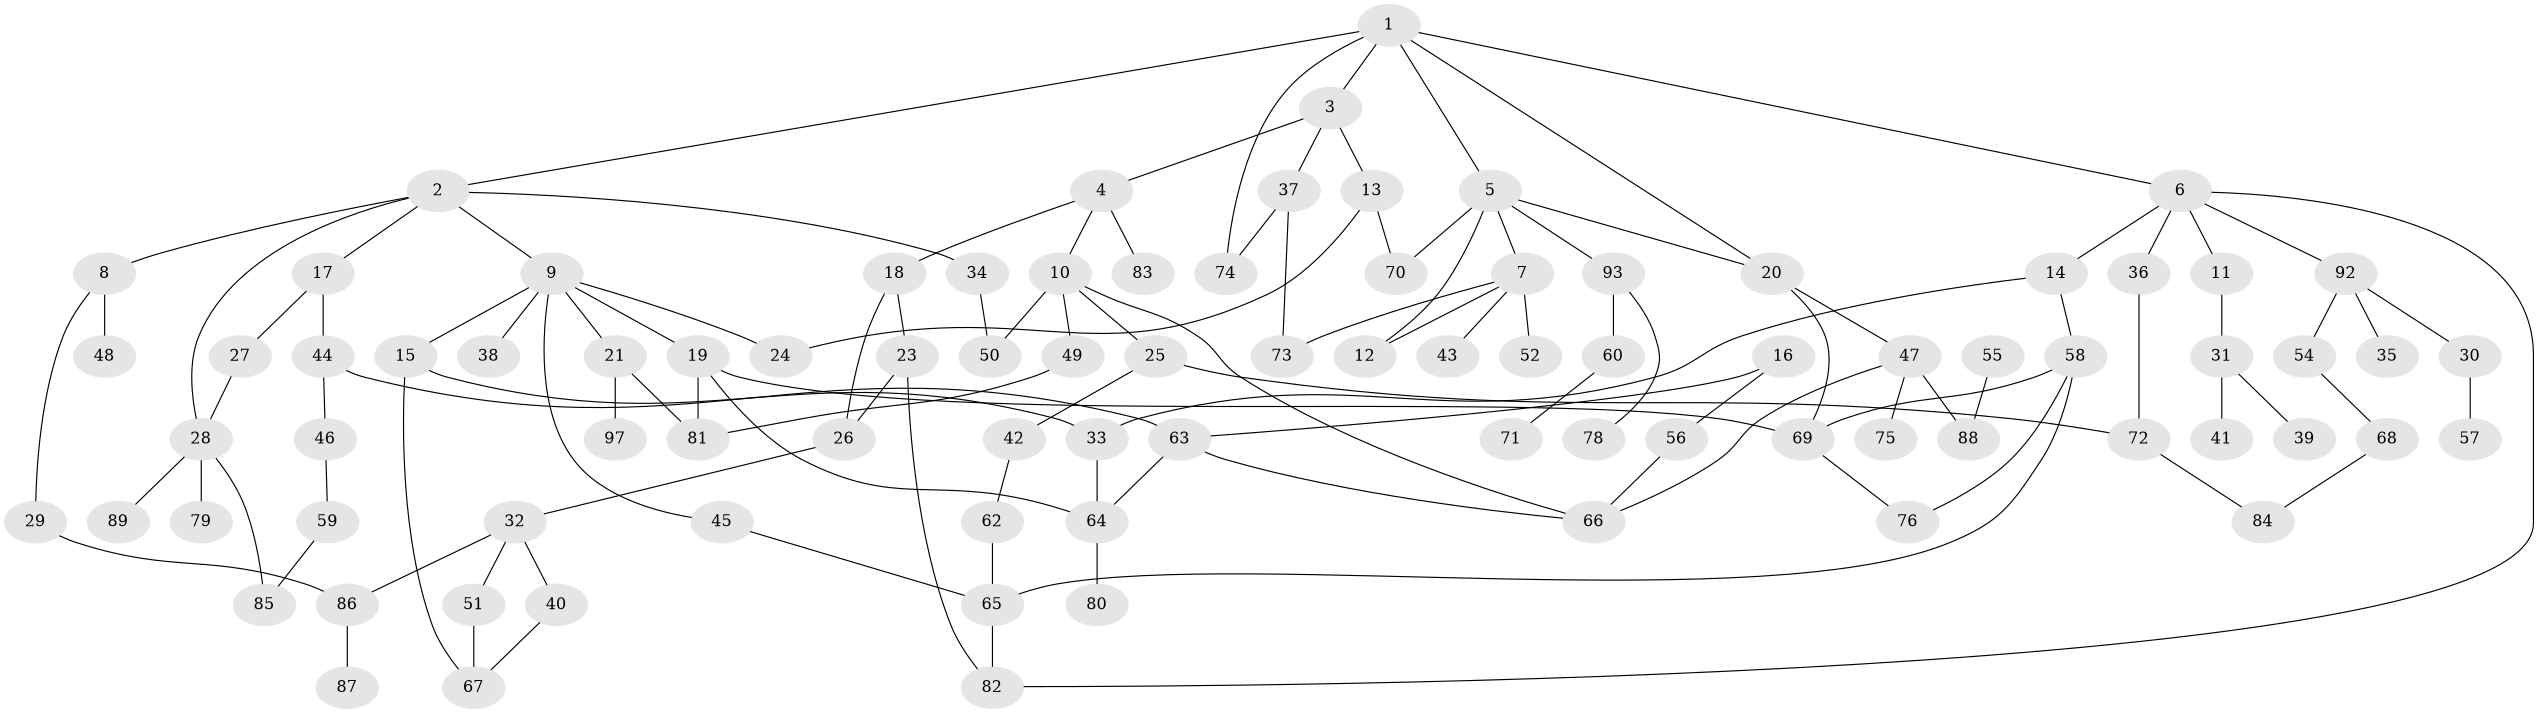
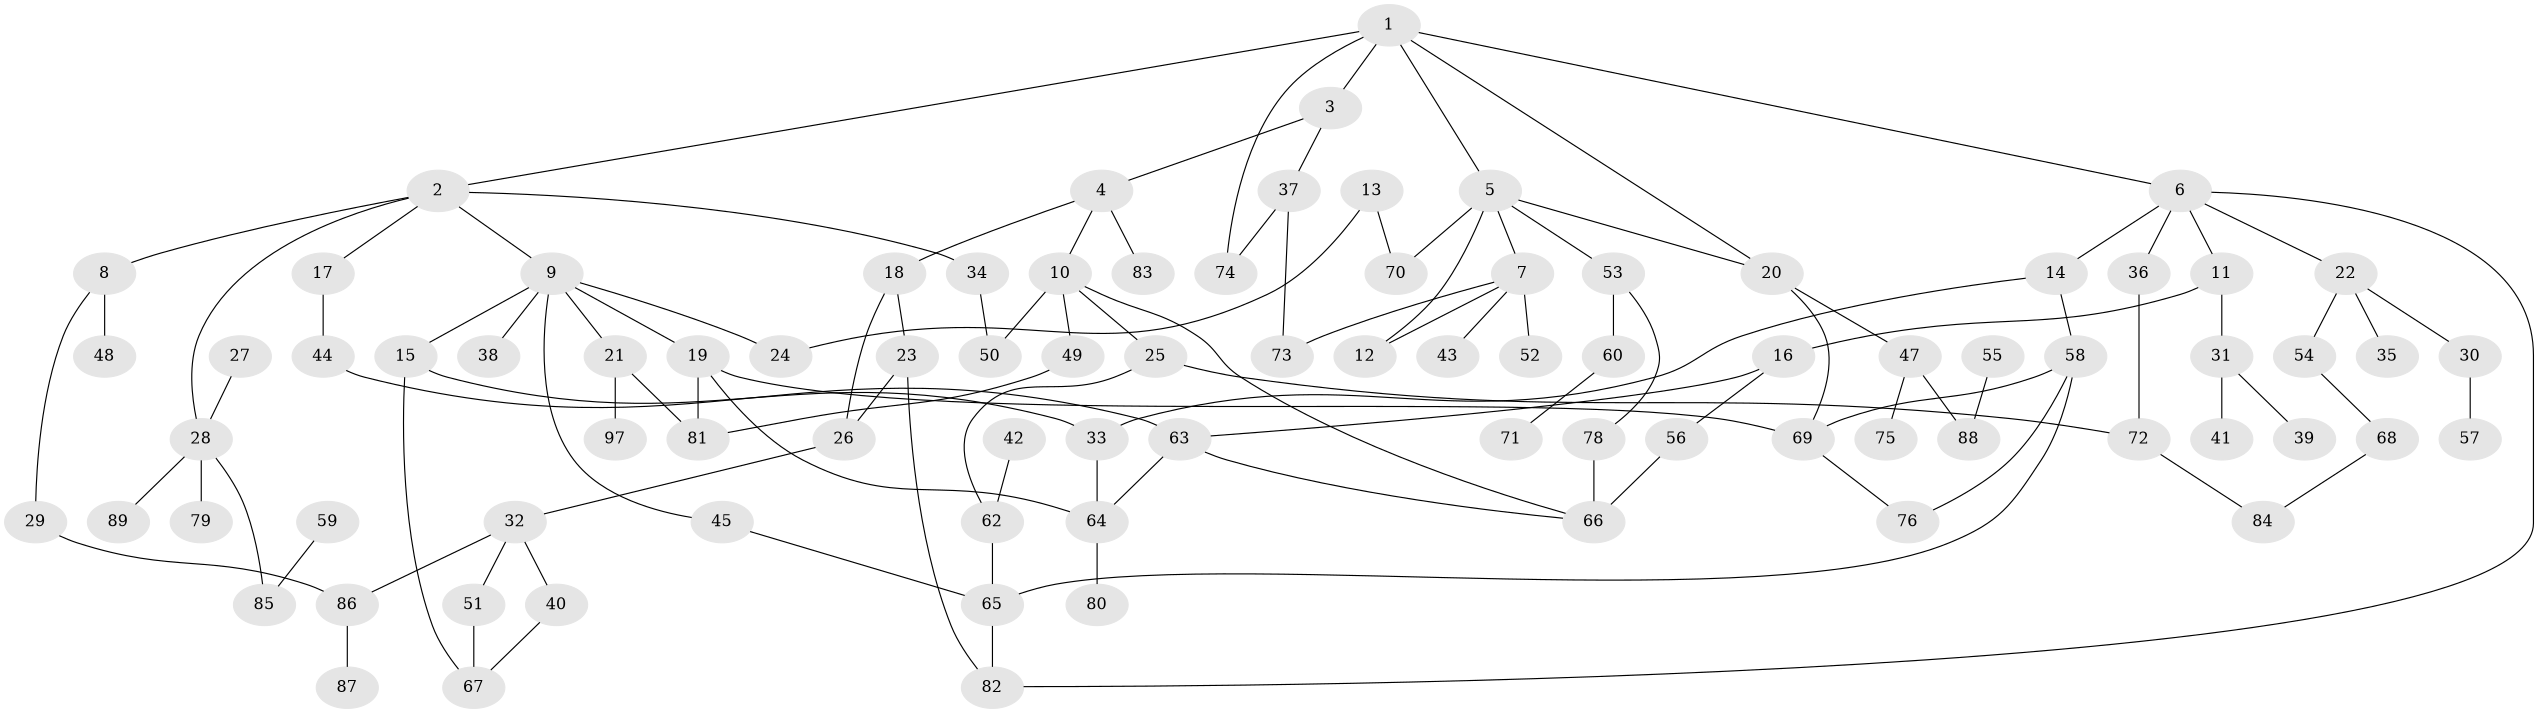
edge "3" -- "13": removed
node "93": label "93" -> "53"
node "92": label "92" -> "22"
edge "17" -- "27": removed
edge "11" -- "16": added
edge "25" -- "42": now "25" -- "62"
edge "47" -- "66": now "78" -- "66"
node "46": removed
